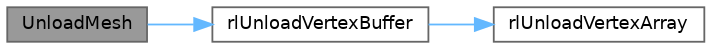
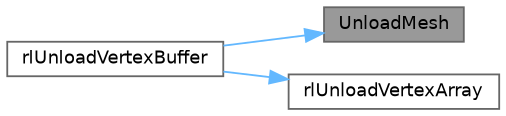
edge "UnloadMesh" -> "rlUnloadVertexBuffer": reversed
